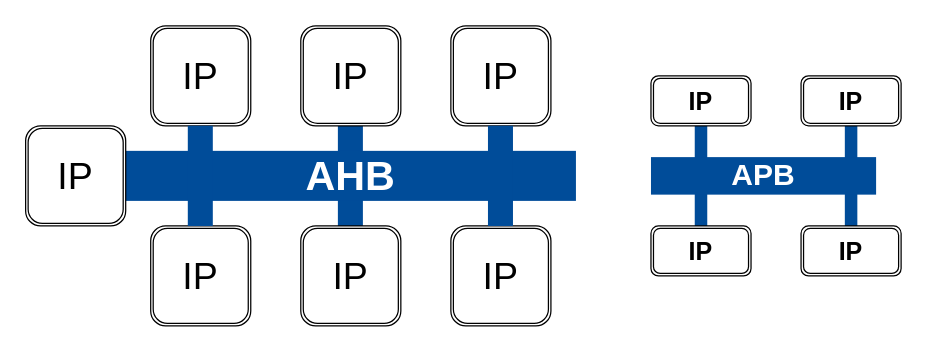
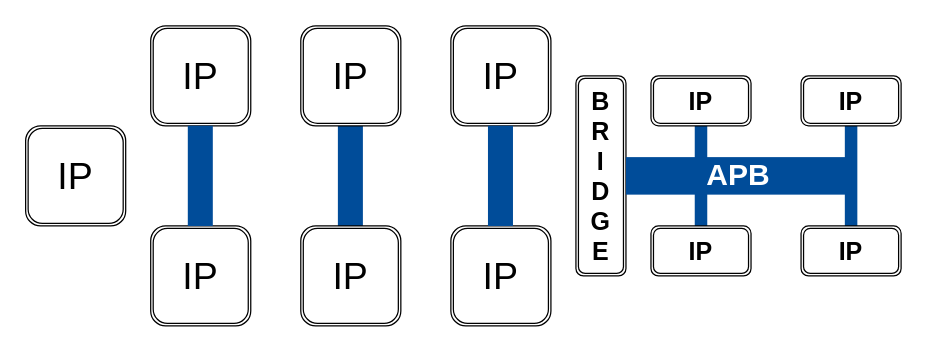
node "AHB": removed
node "B R I D G E": added
node "APB": moved (763, 176) -> (738, 176)
